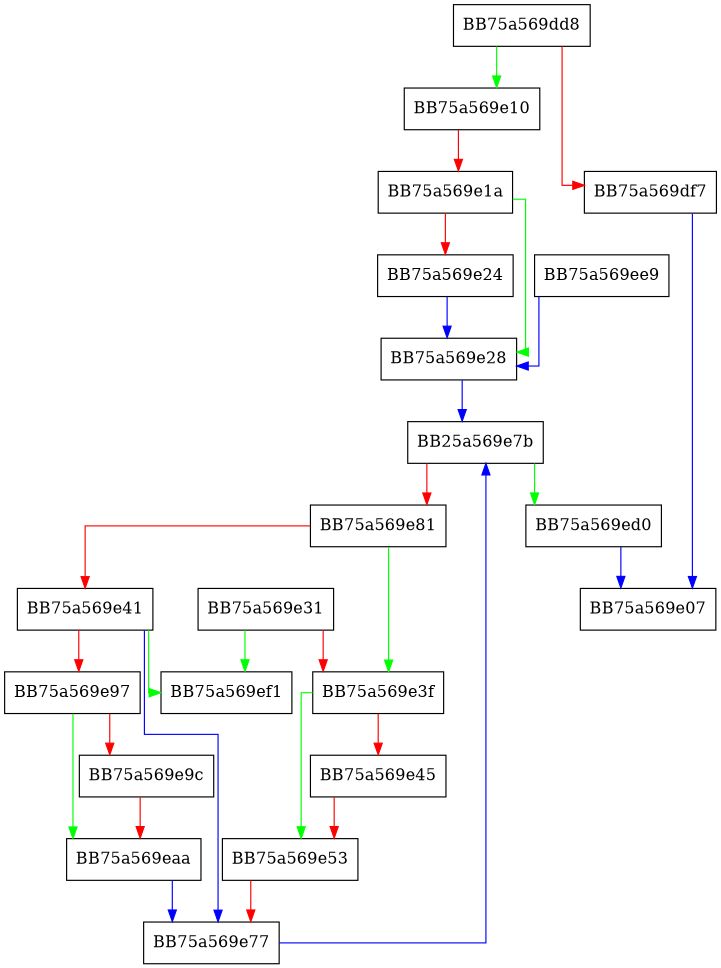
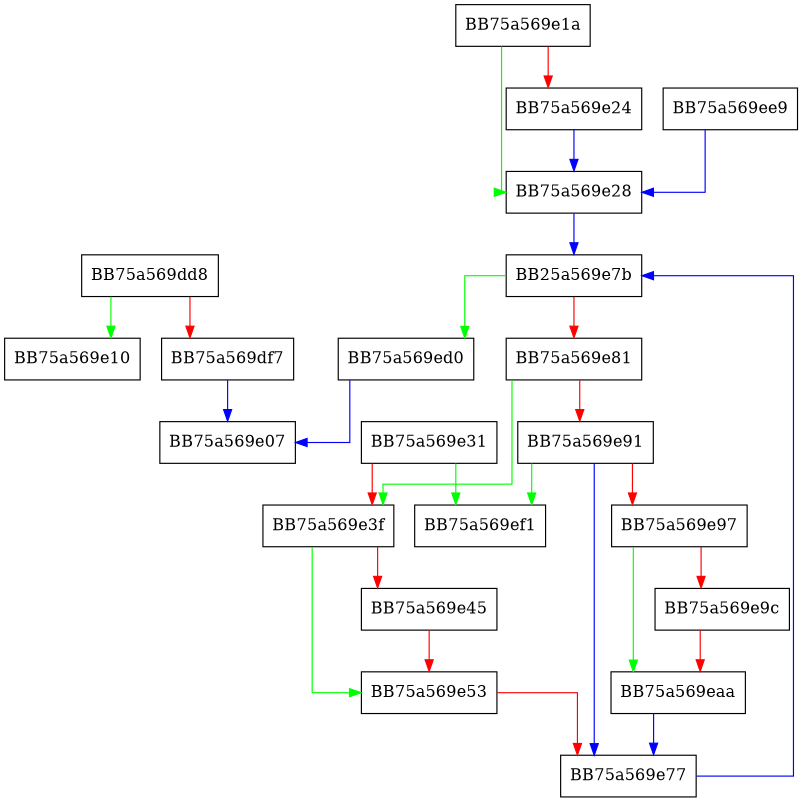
edge "BB75a569e10" -> "BB75a569e1a": removed
node "BB75a569e41": label "BB75a569e41" -> "BB75a569e91"
